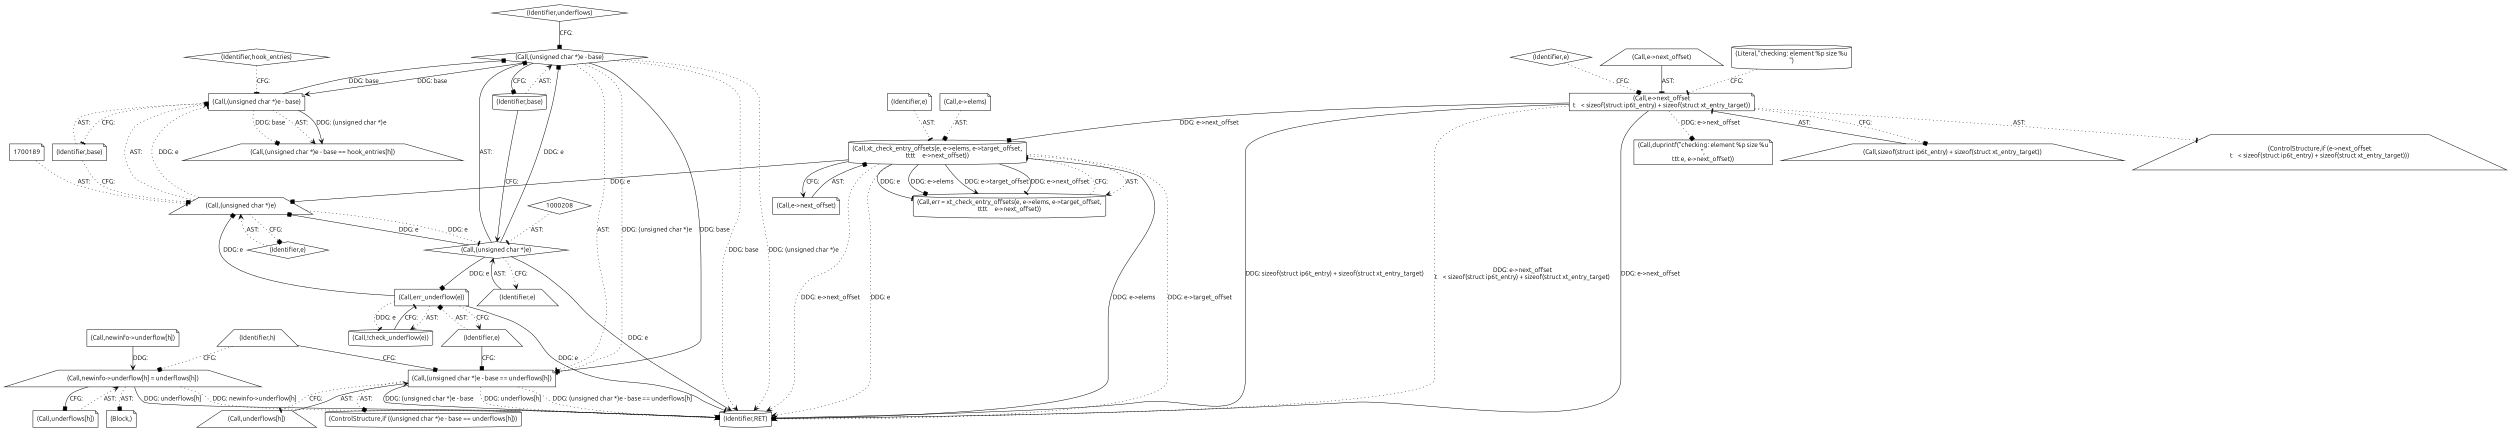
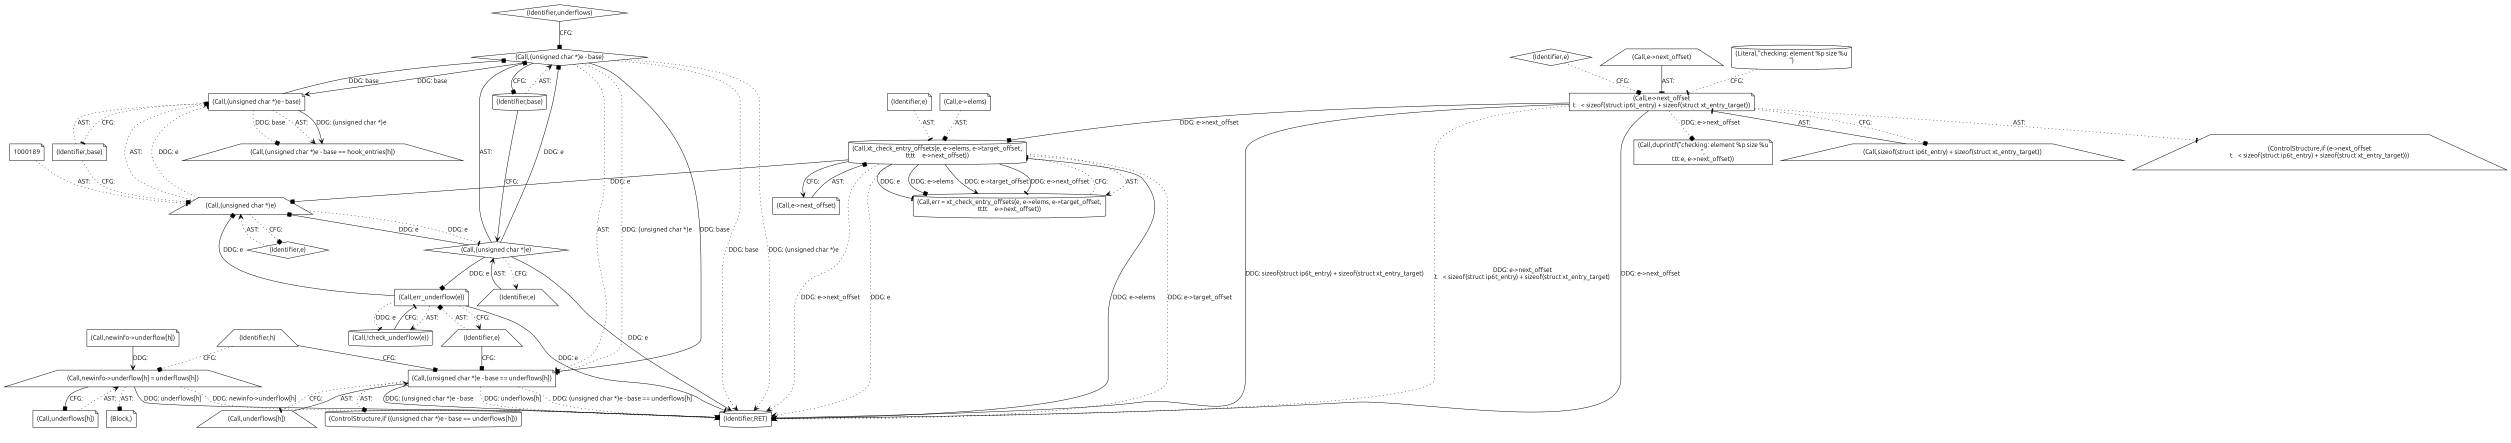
node "(Identifier,hook_entries)": removed
node "1700189": label "1700189" -> "1000189"
node "1000208": removed
